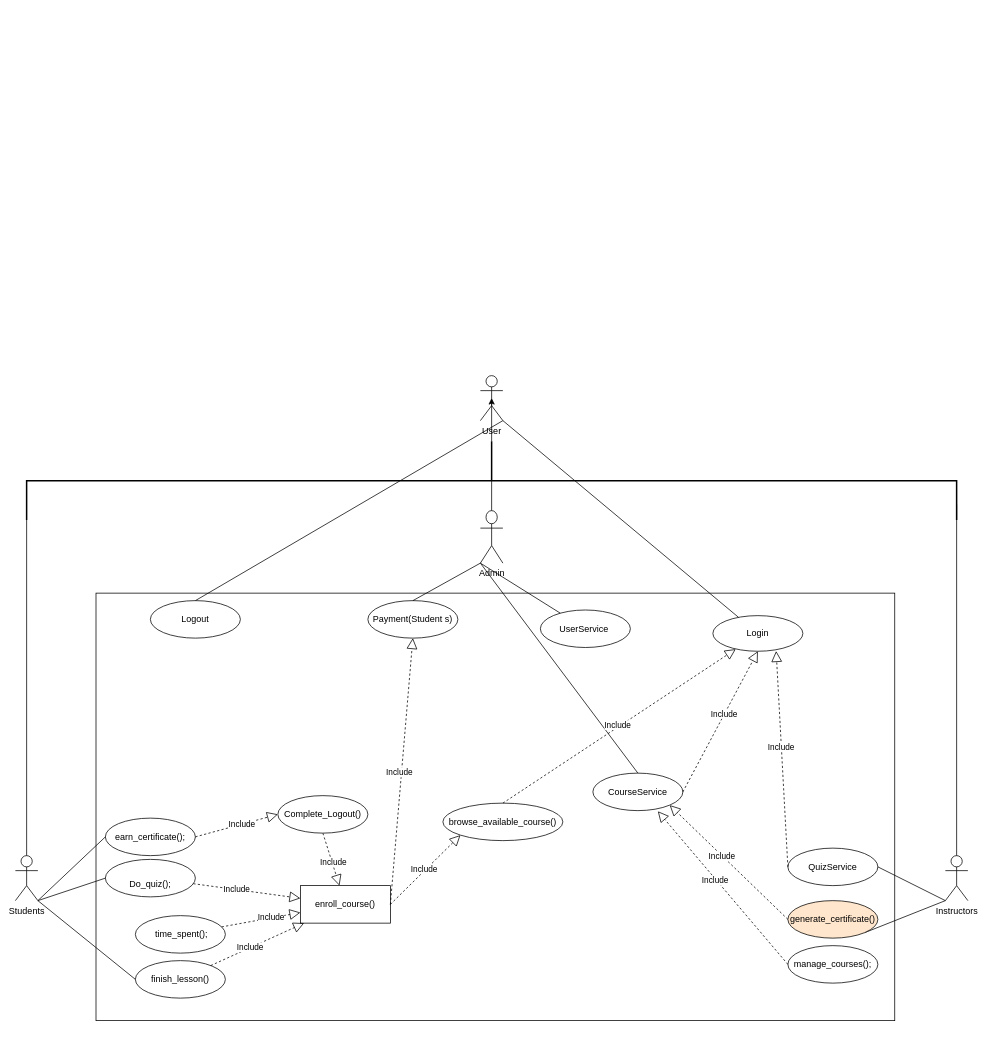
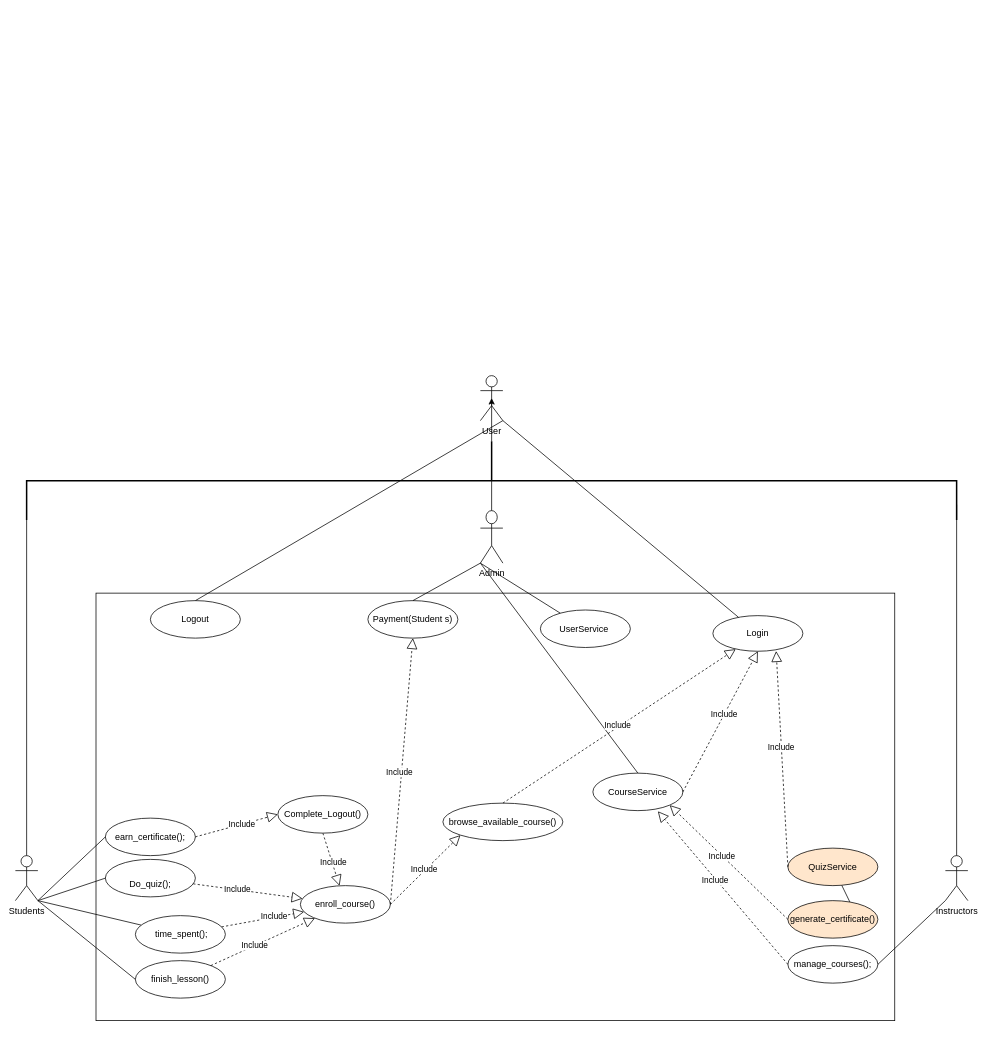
node "QuizService": fillcolor #ffffff -> #ffe6cc
edge "QuizService" -- "Instructors": removed
node "enroll_course()": shape rectangle -> ellipse
edge "Students" -- "time_spent();": added
edge "Instructors" -- "generate_certificate()": now "QuizService" -- "generate_certificate()"
edge "Instructors" -- "manage_courses();": added
